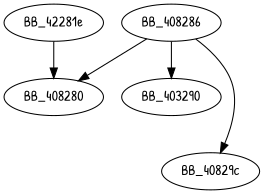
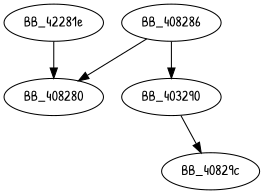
edge "BB_408286" -> "BB_40829c": now "BB_403290" -> "BB_40829c"
